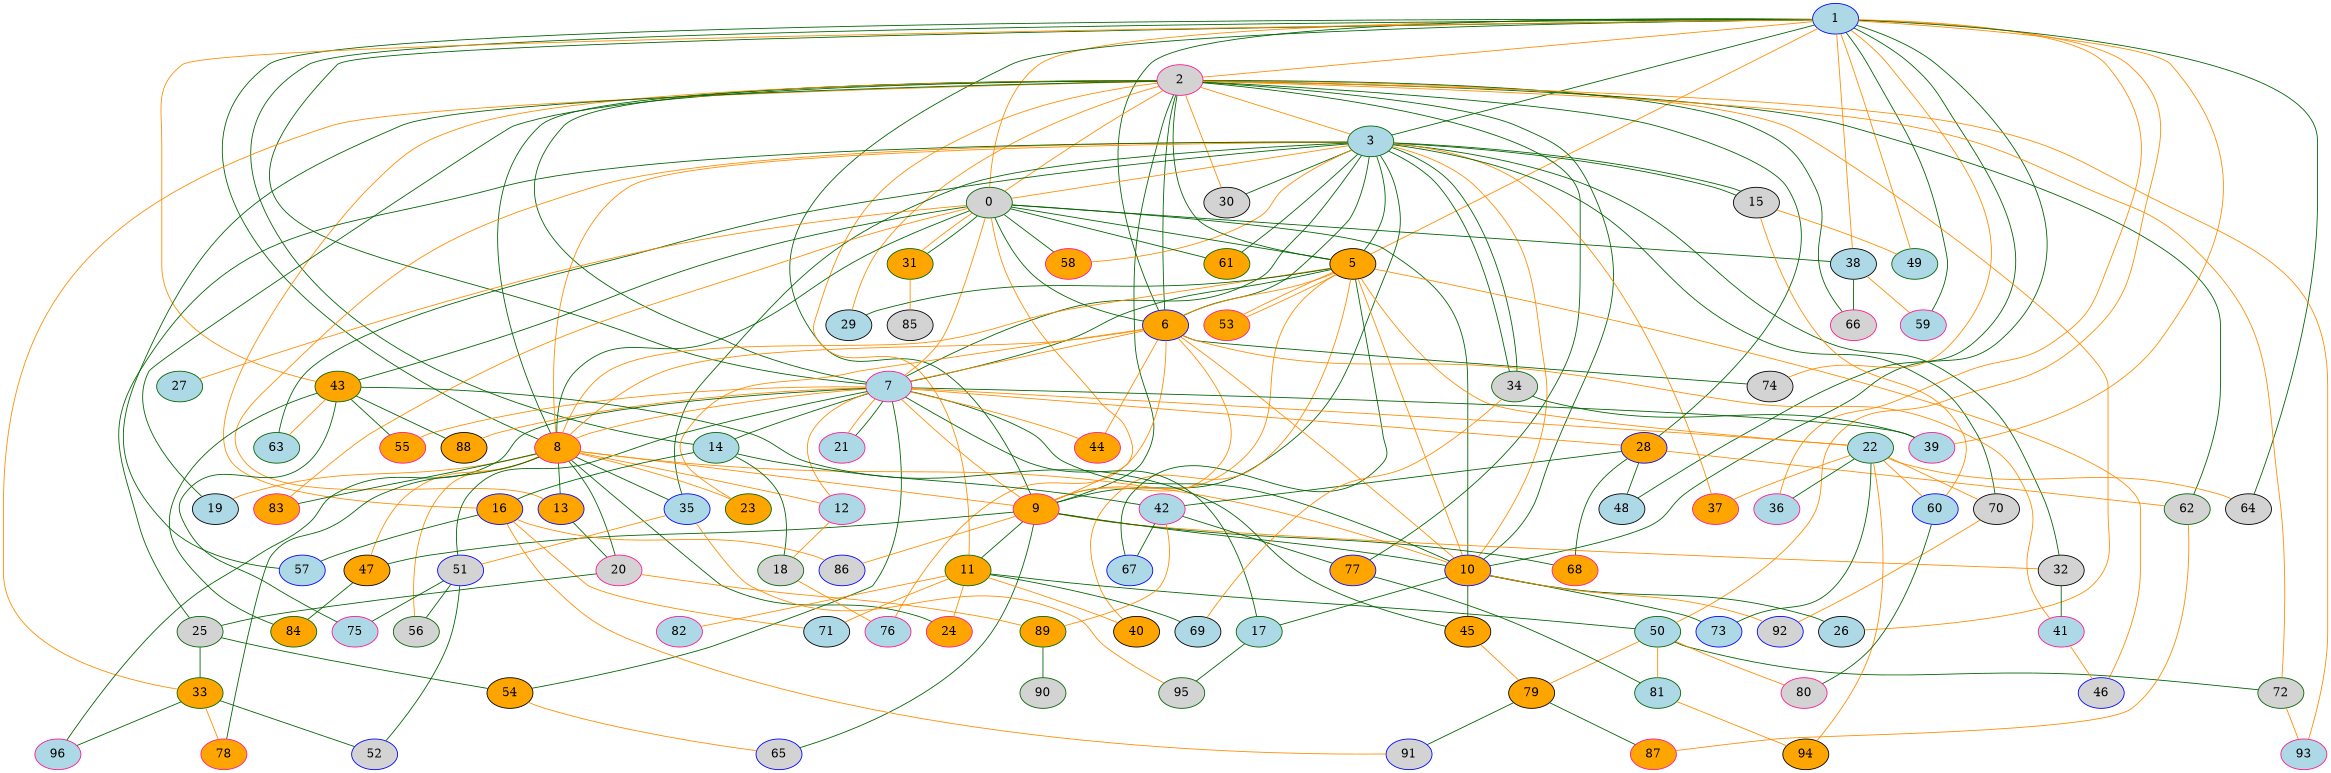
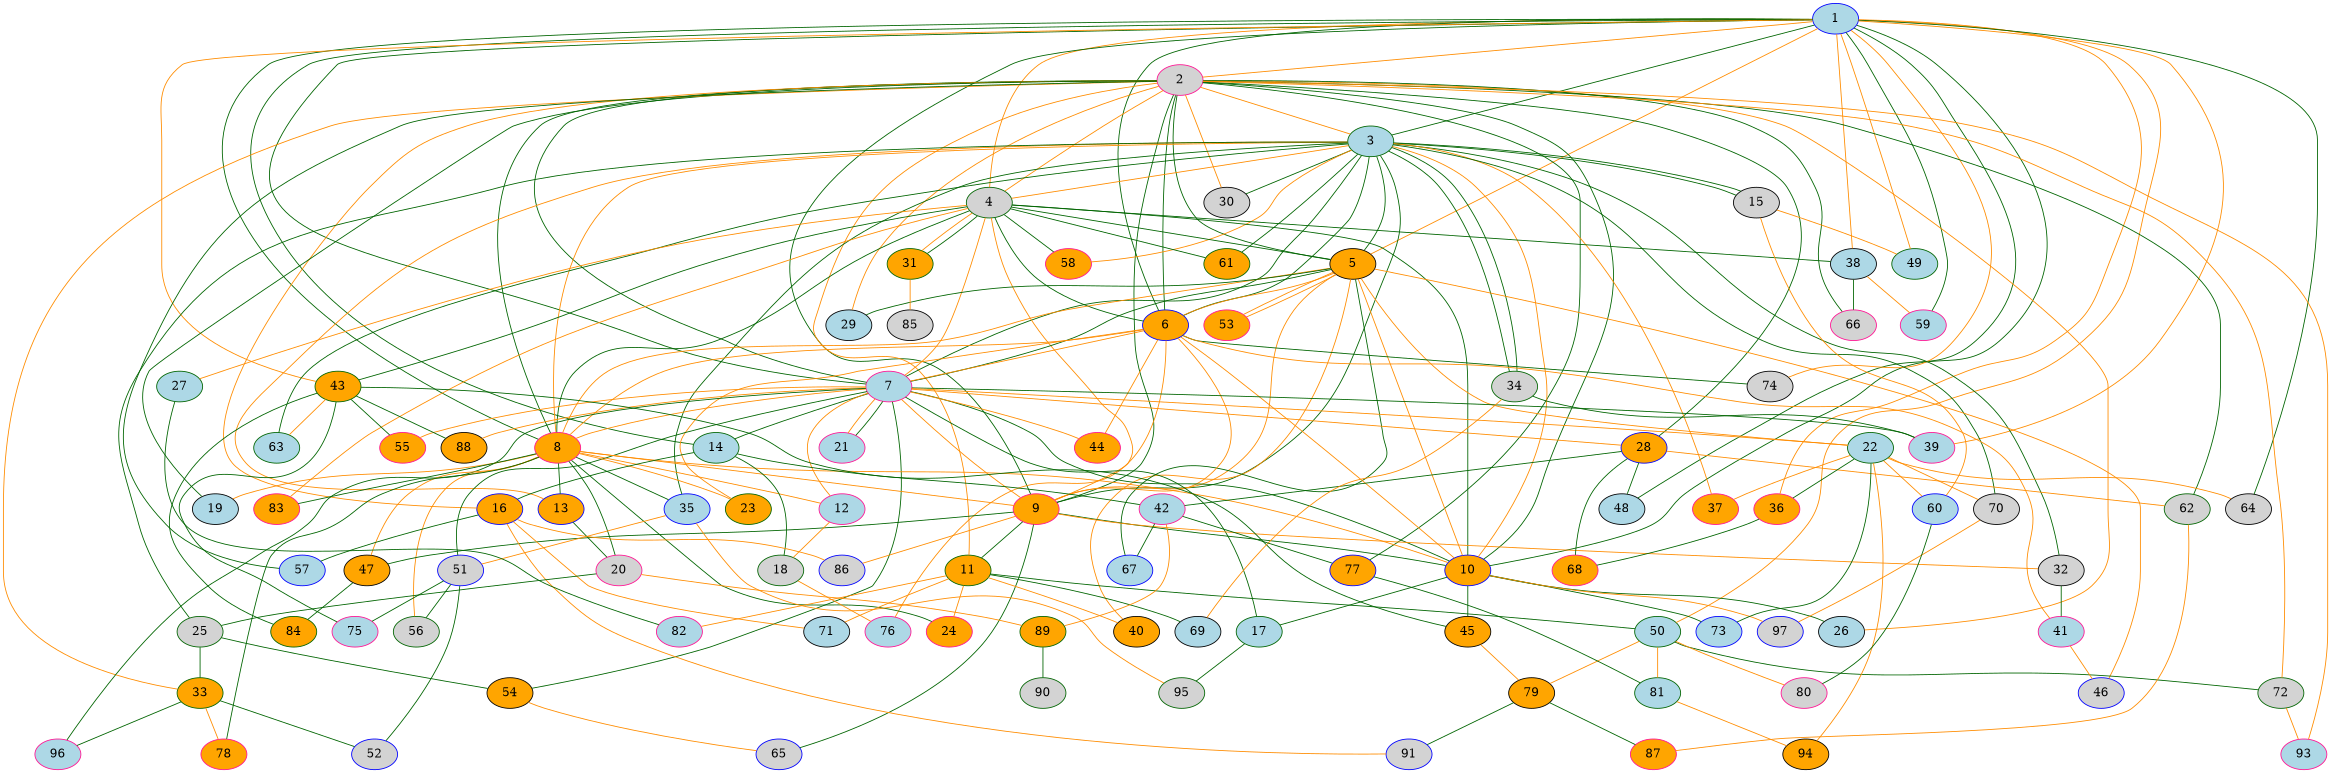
node "0": label "0" -> "4"
node "36": fillcolor lightblue -> orange
edge "9" -- "68": now "36" -- "68"
edge "27" -- "82": added
node "92": label "92" -> "97"
